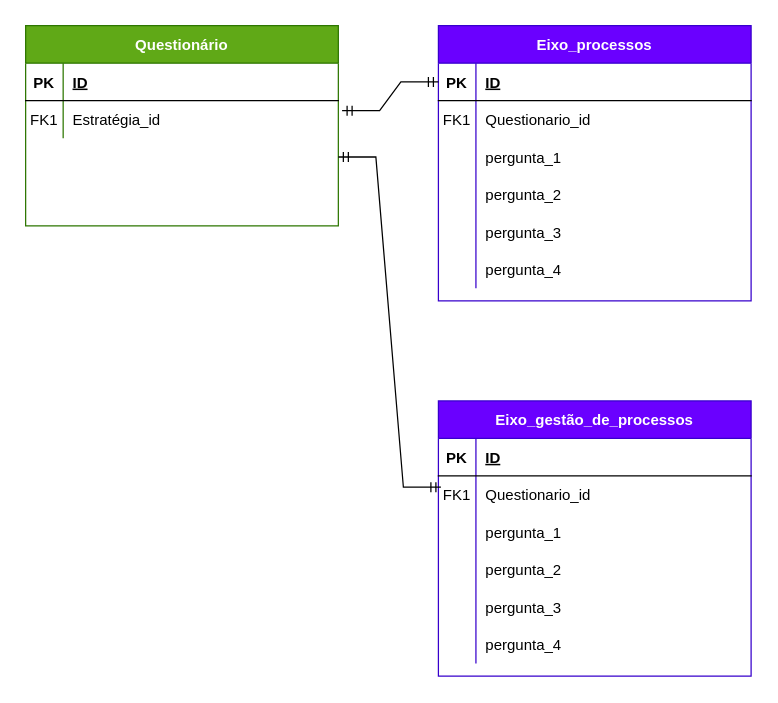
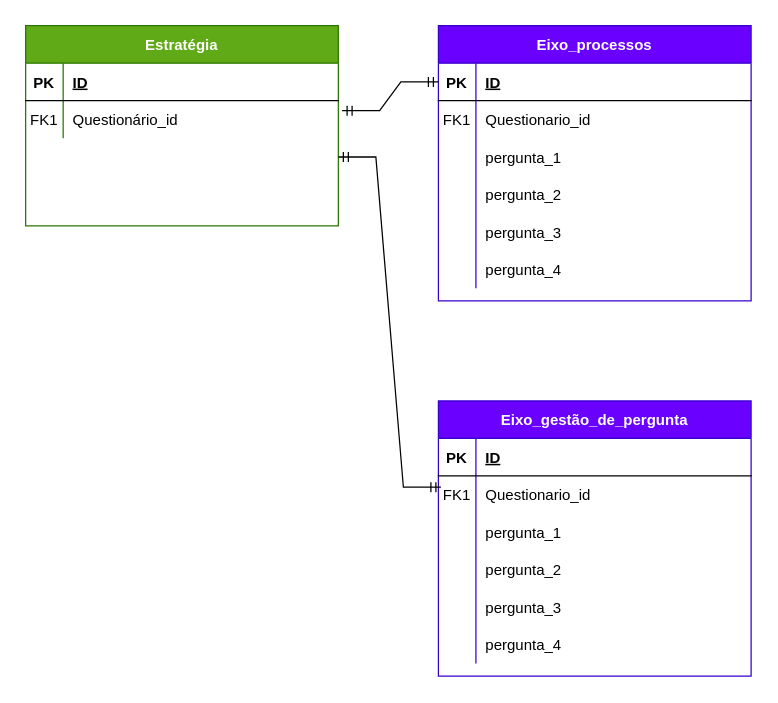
node "Questionário": label "Questionário" -> "Estratégia"
node "Estratégia_id": label "Estratégia_id" -> "Questionário_id"
node "Eixo_gestão_de_processos": label "Eixo_gestão_de_processos" -> "Eixo_gestão_de_pergunta"
